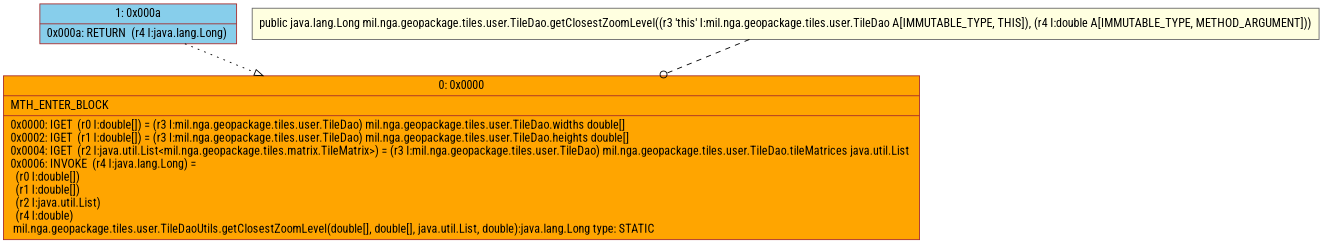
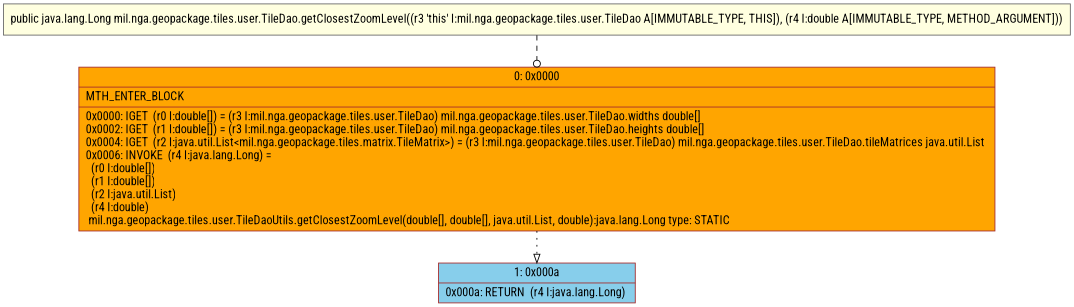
edge "1: 0x000a" -> "0: 0x0000": reversed
